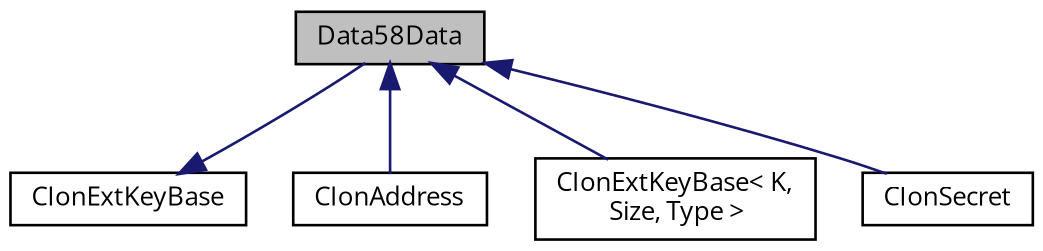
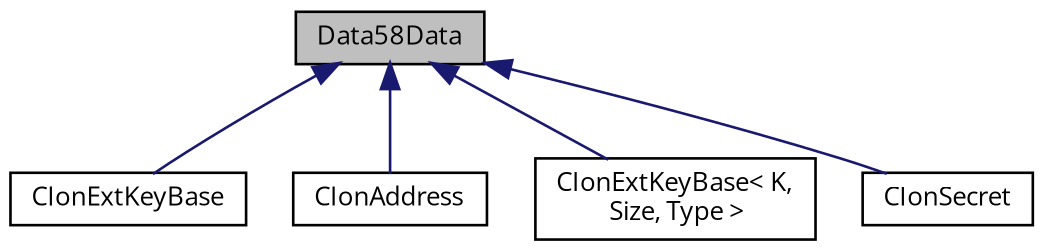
edge "Data58Data" -> "CIonExtKeyBase": reversed
